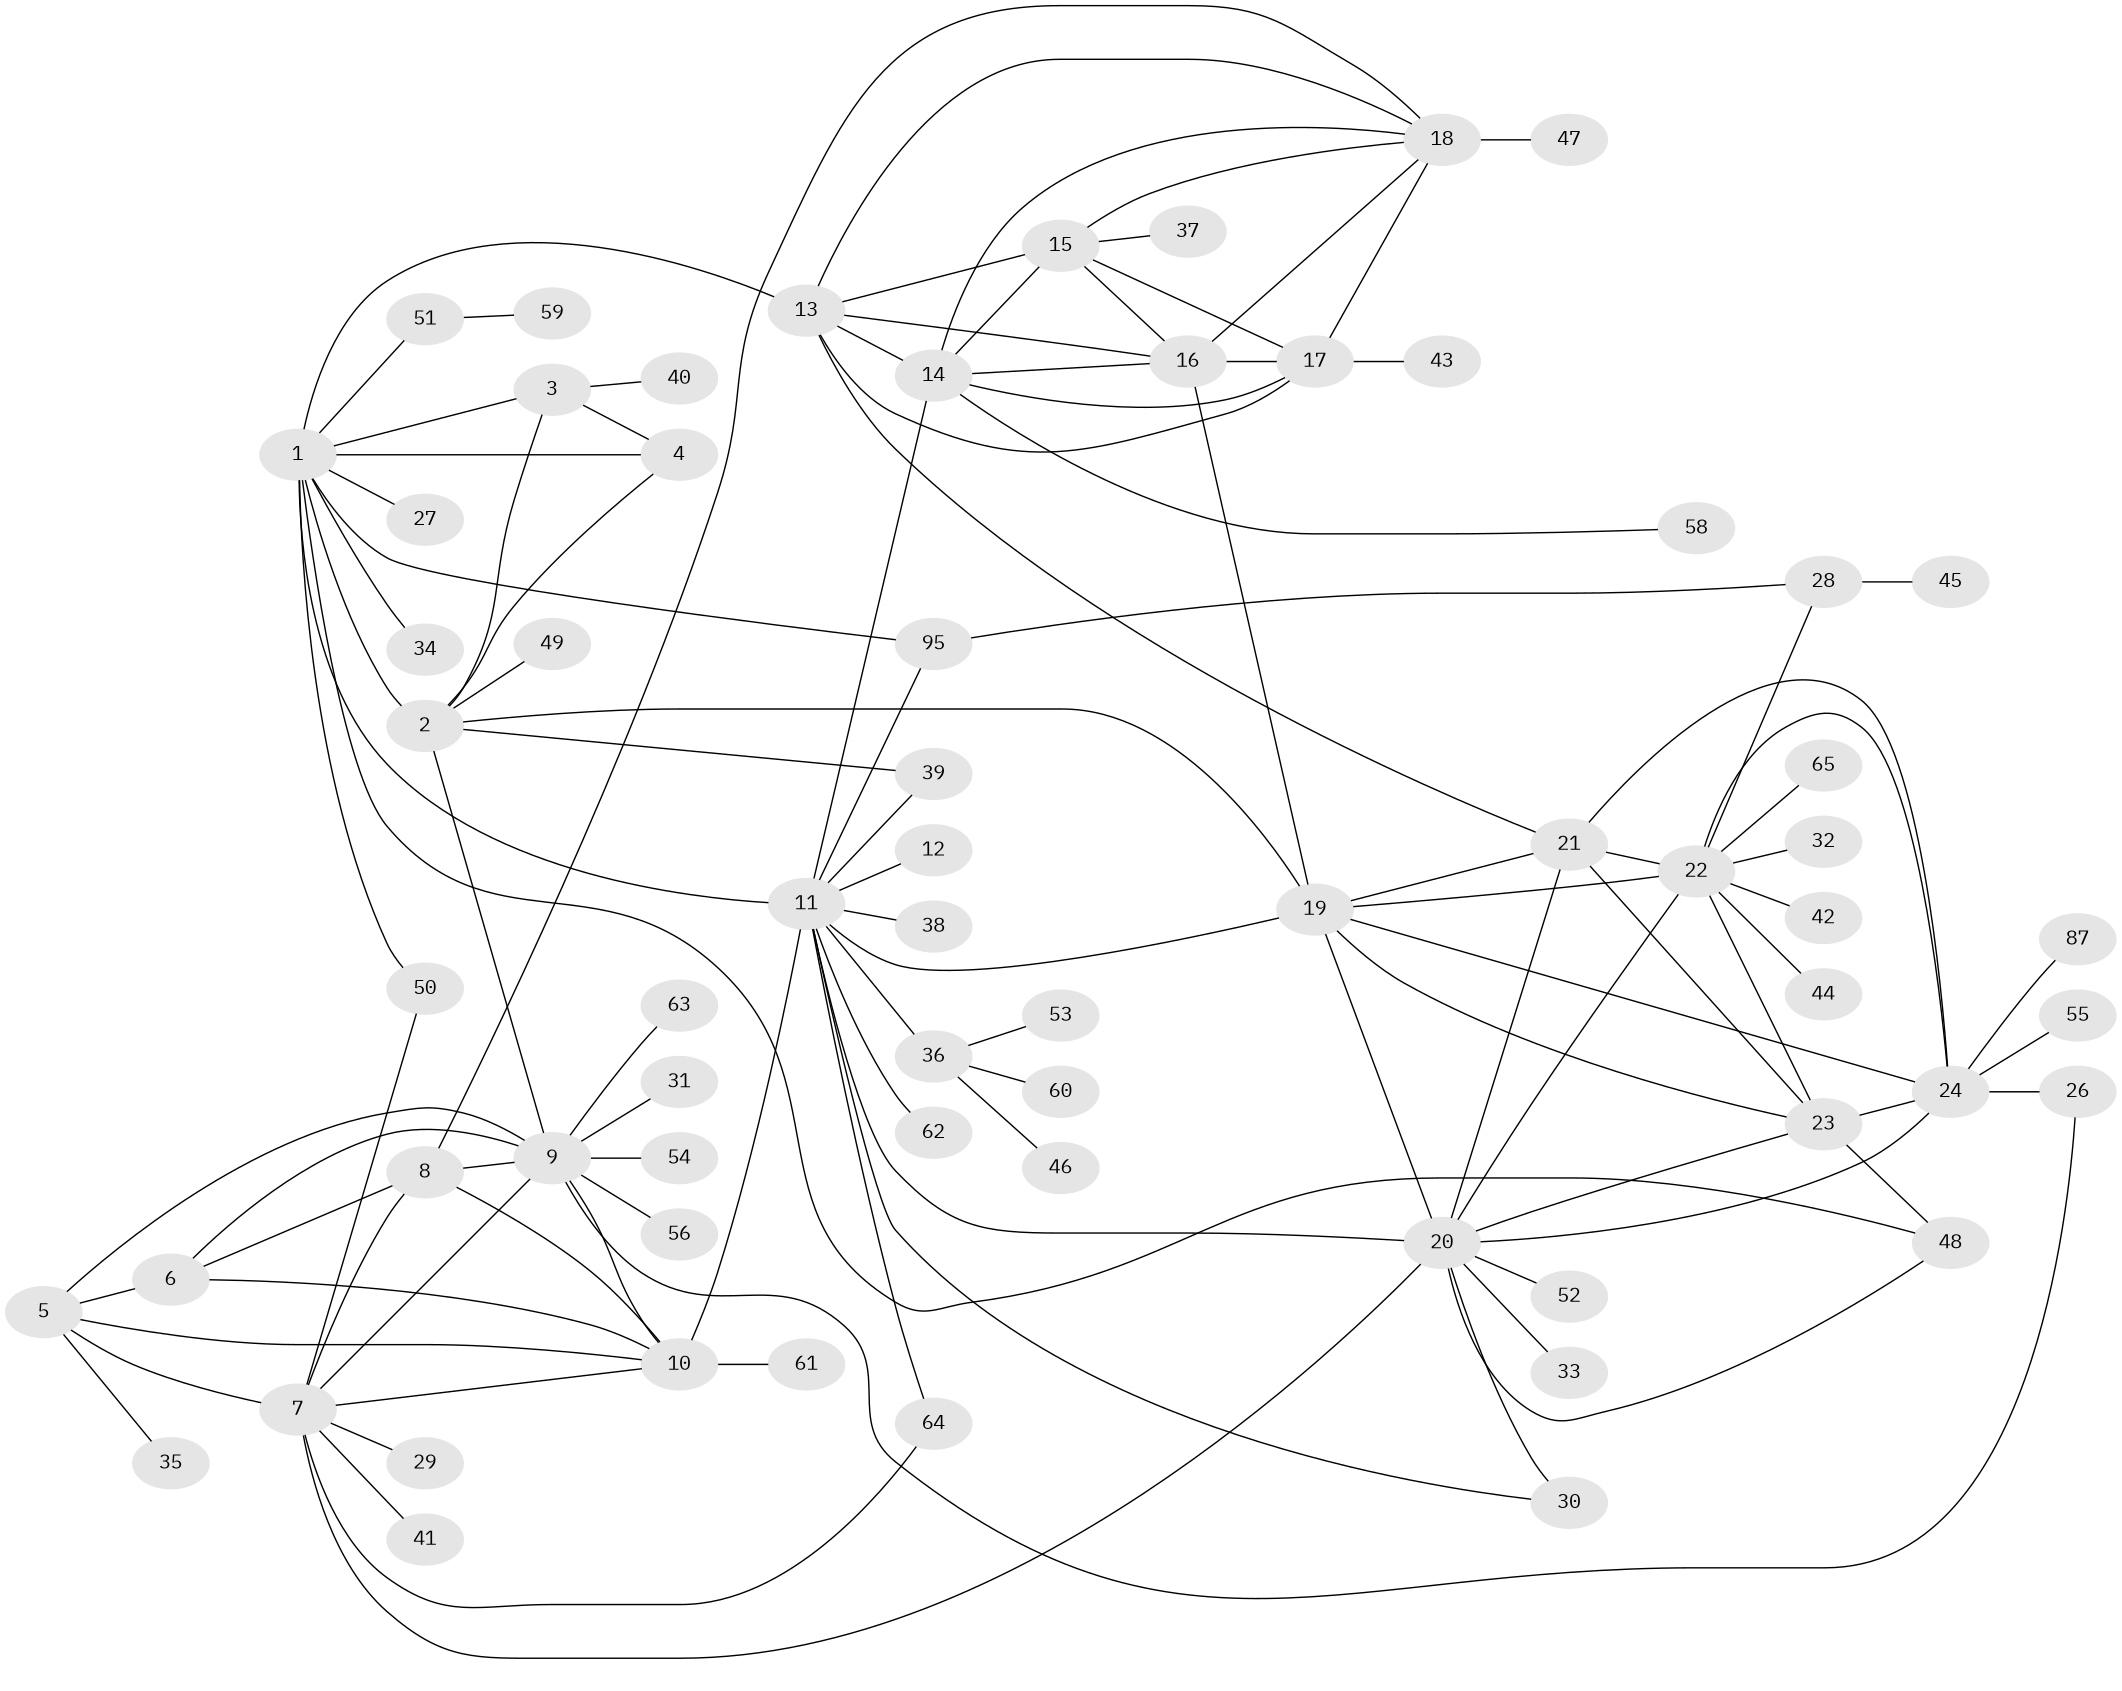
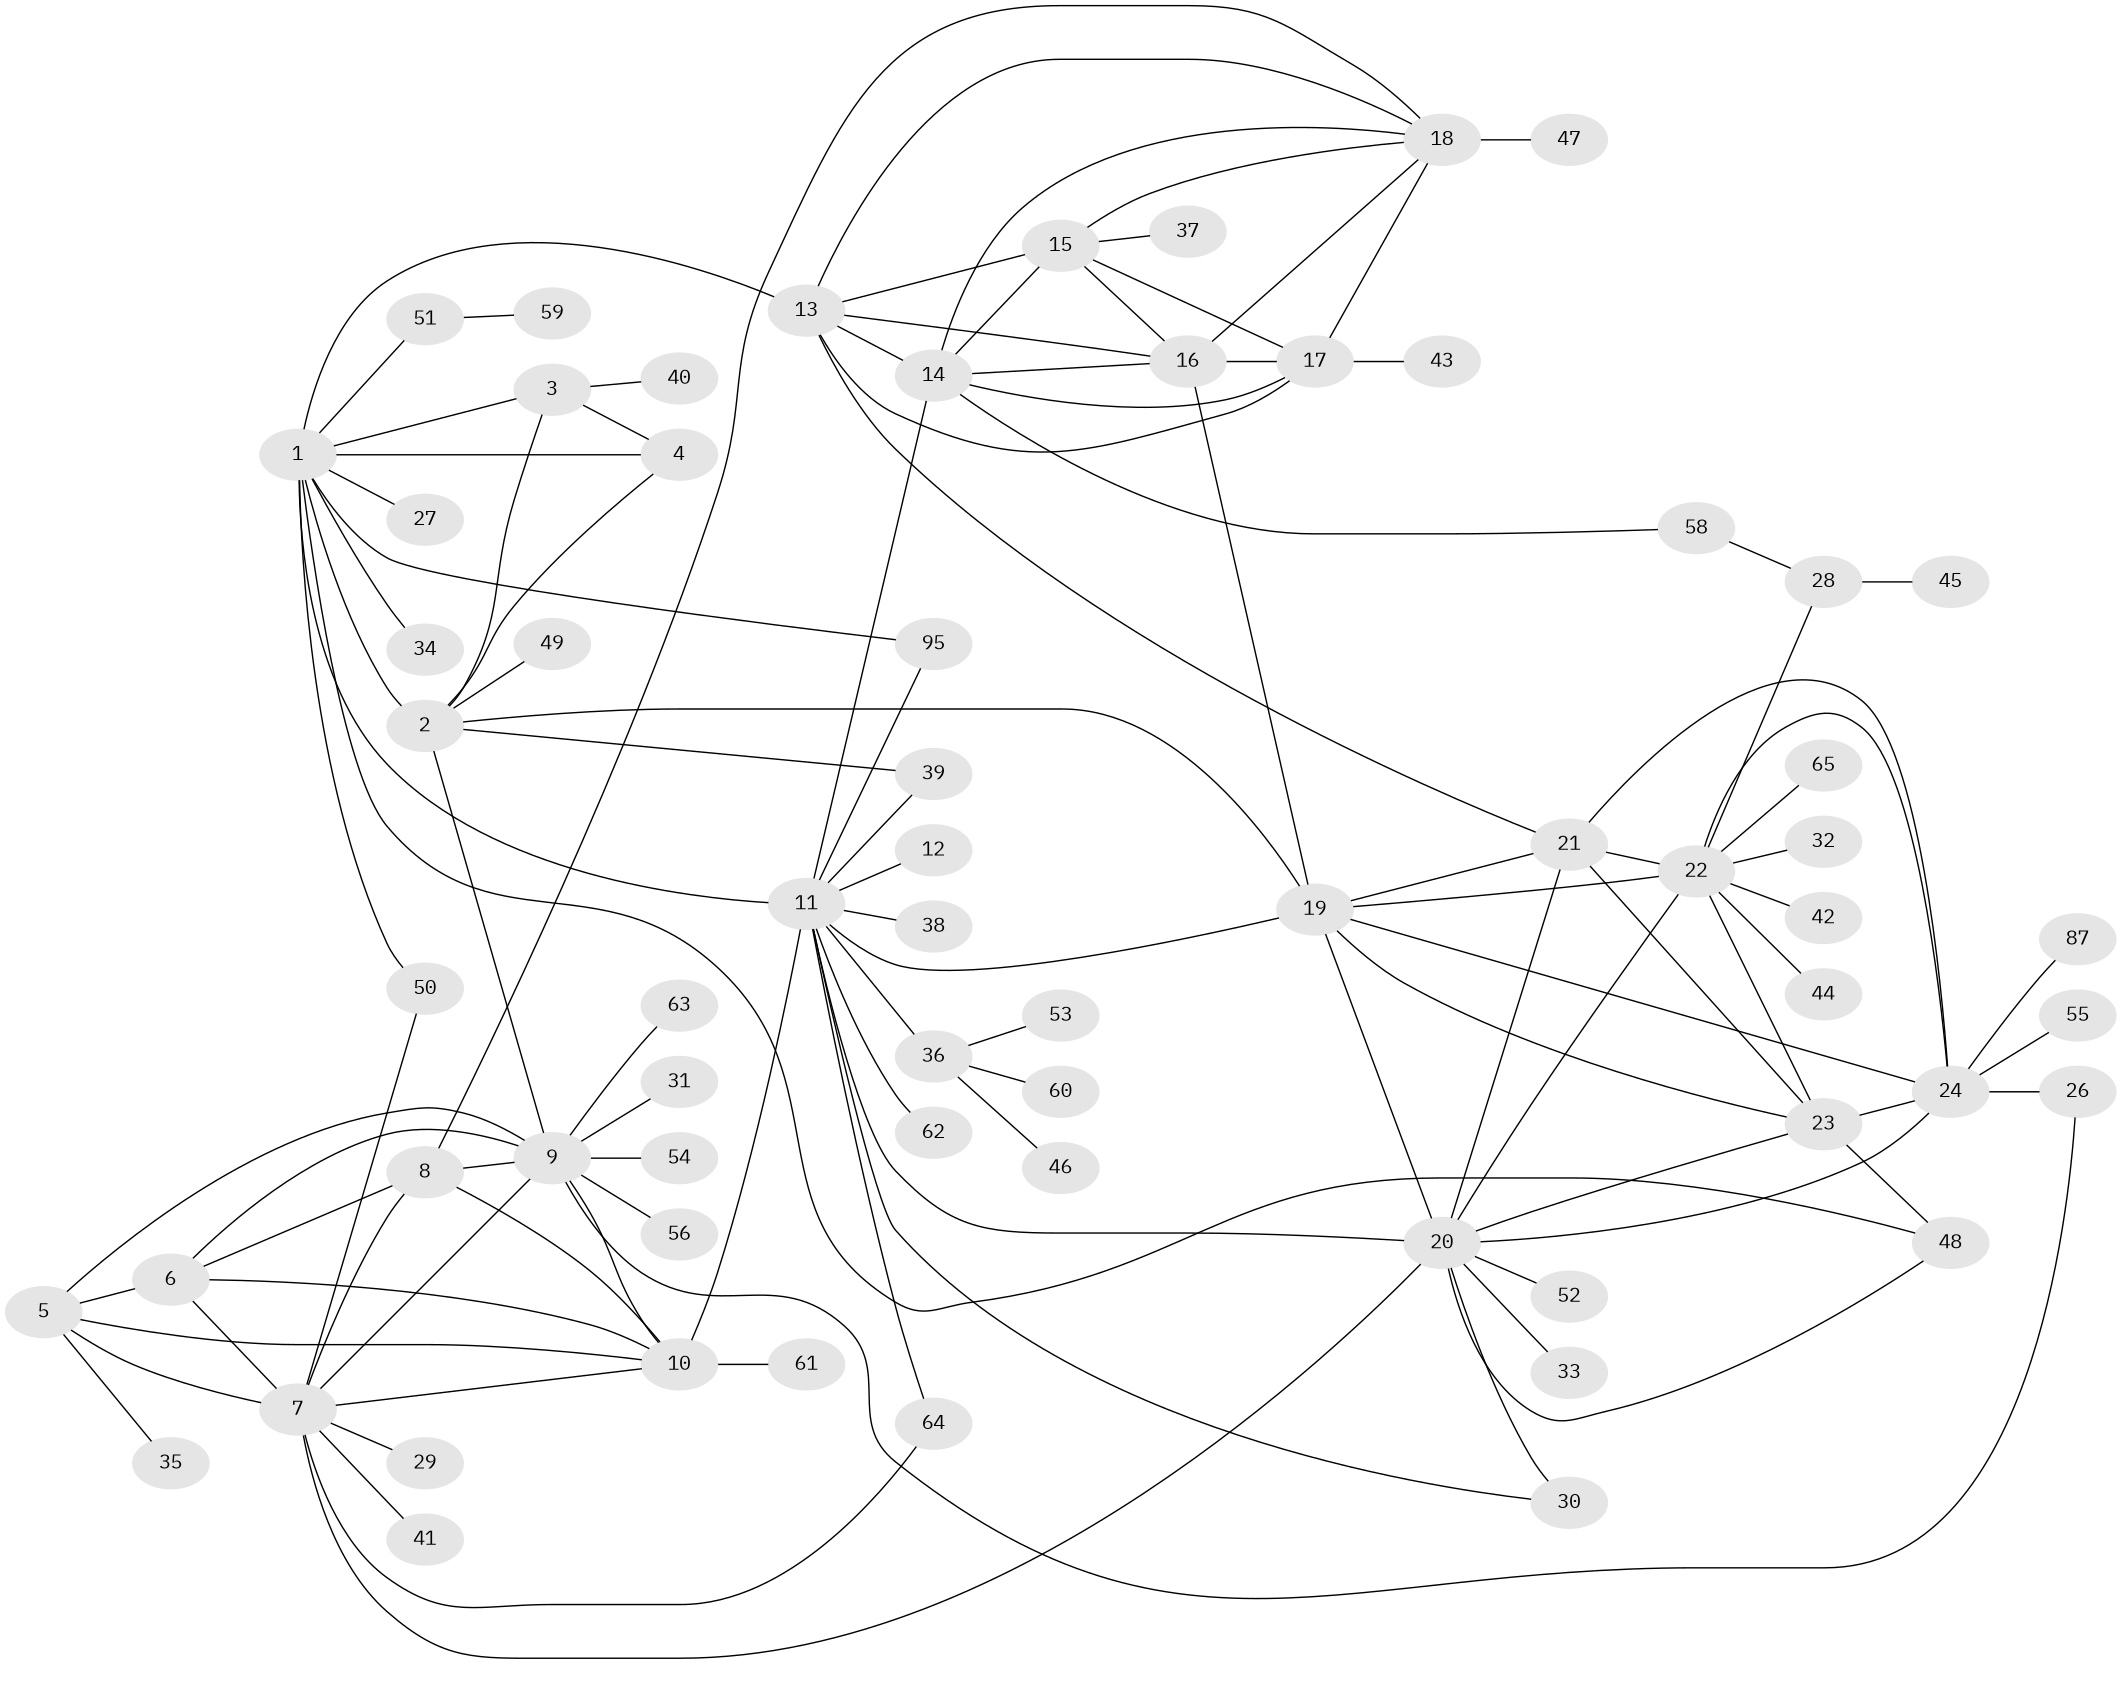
edge "28" -- "95": now "28" -- "58"
edge "6" -- "7": added
